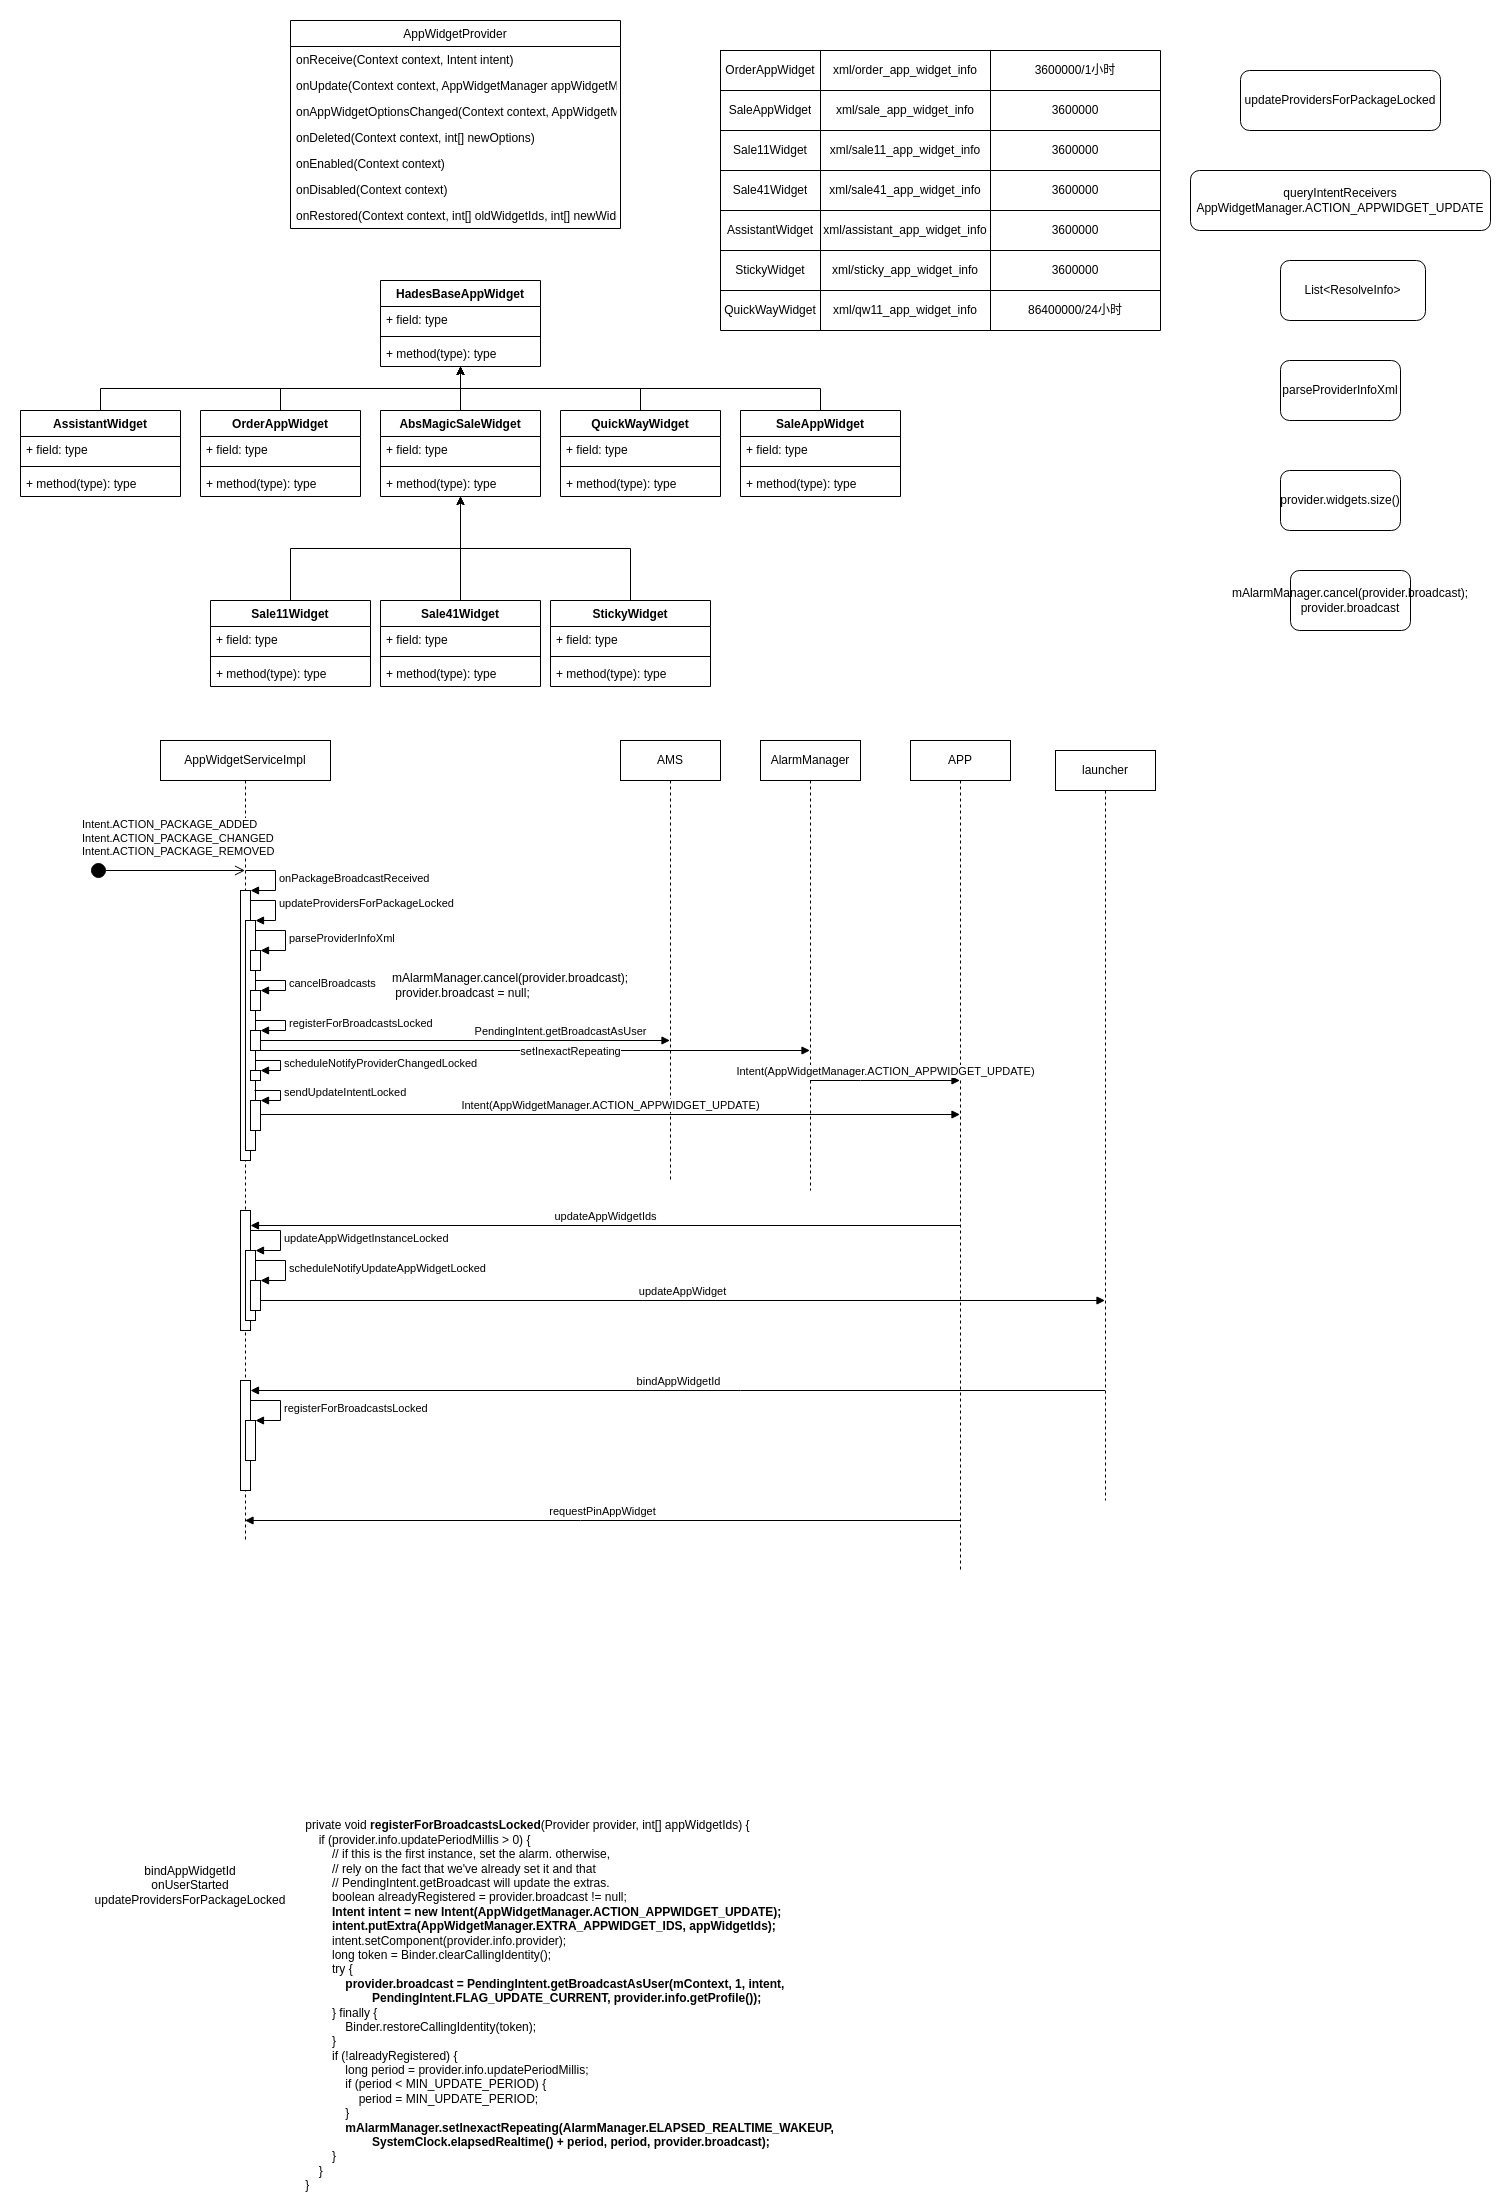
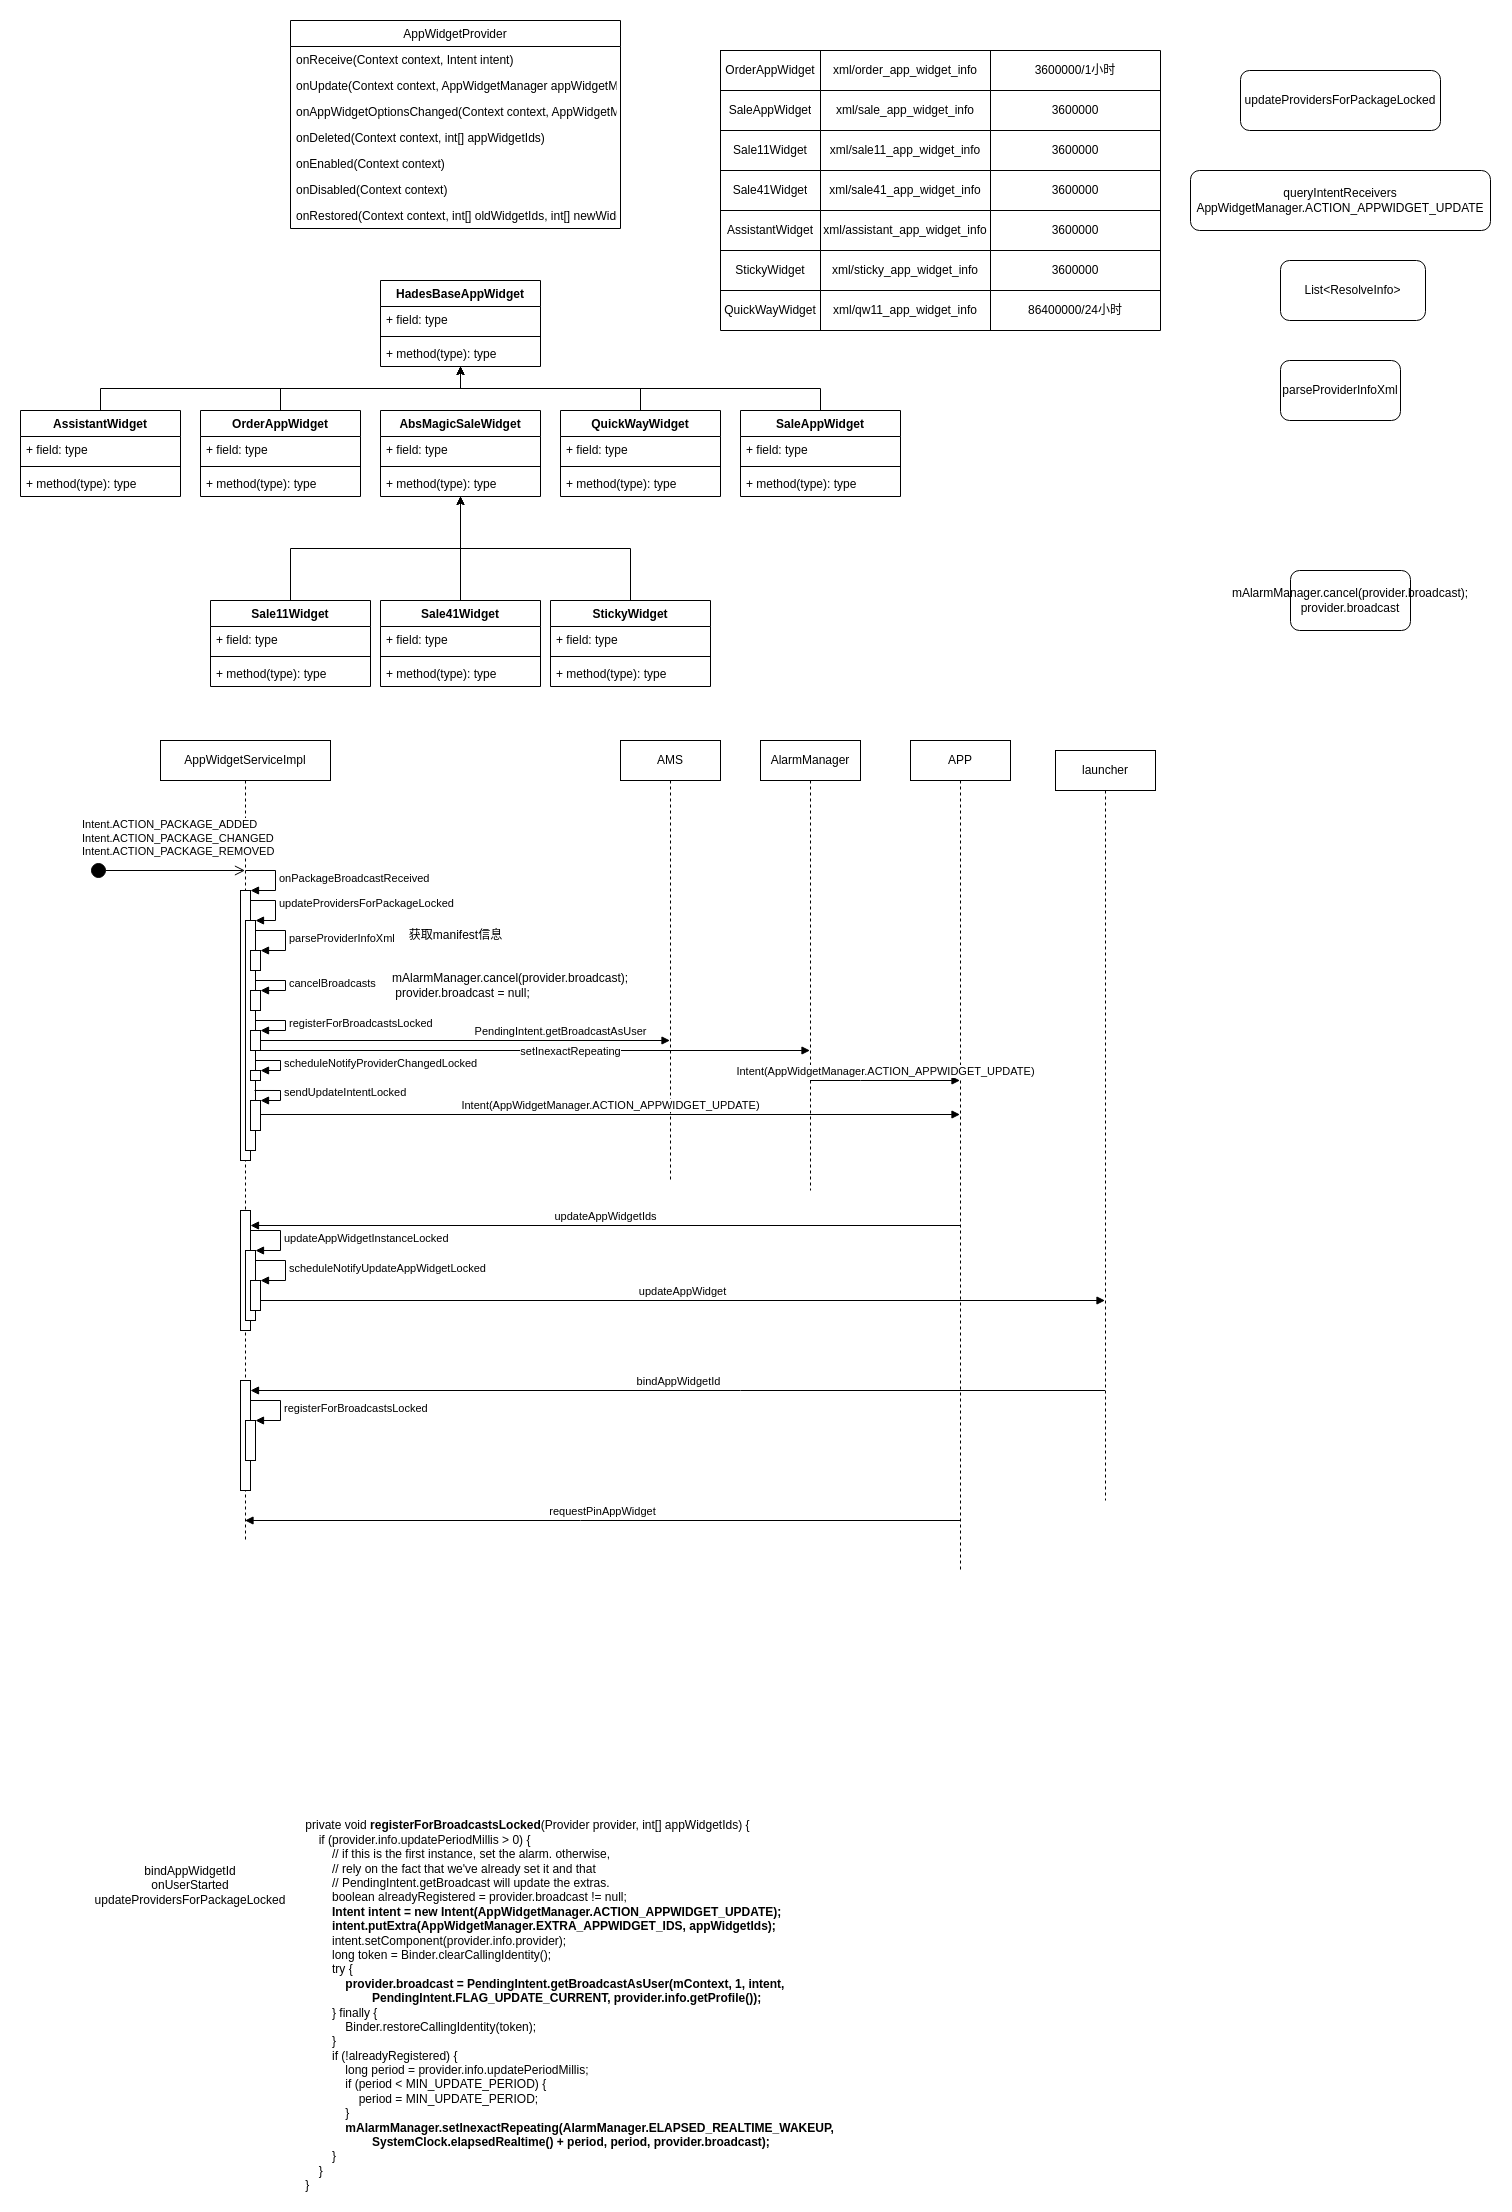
node "onDeleted(Context context, int[] newOptions)": label "onDeleted(Context context, int[] newOptions)" -> "onDeleted(Context context, int[] appWidgetIds)"
edge "AbsMagicSaleWidget" -> "HadesBaseAppWidget": removed
node "provider.widgets.size()": removed
node "获取manifest信息": added
